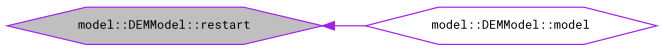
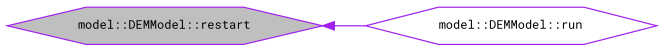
node "model::DEMModel::model": label "model::DEMModel::model" -> "model::DEMModel::run"
